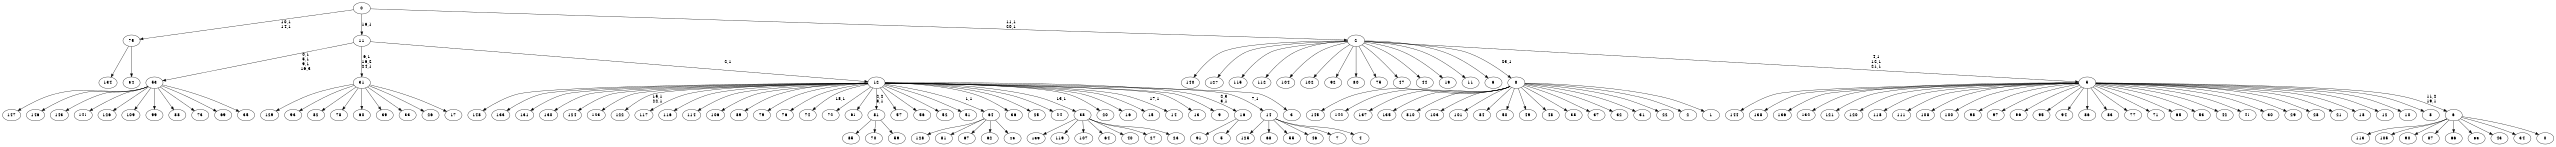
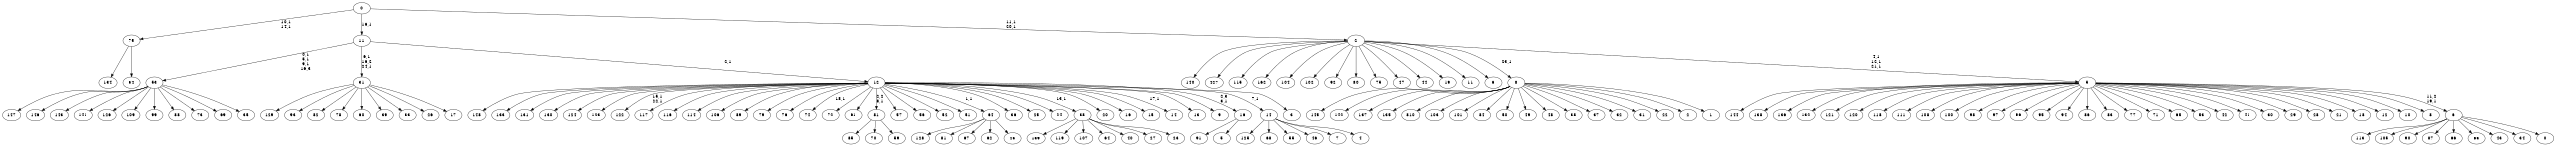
node "127": label "127" -> "427"
node "112": label "112" -> "162"
